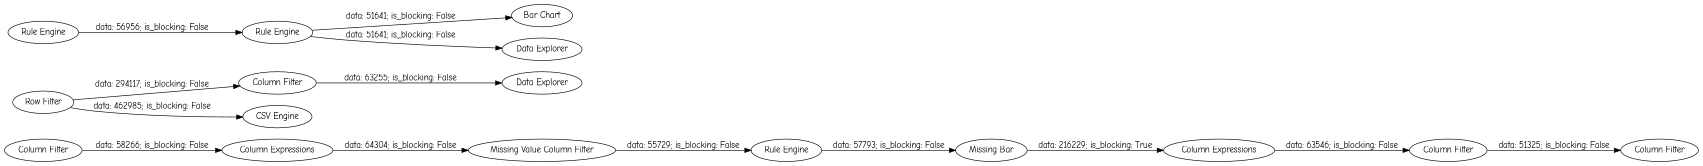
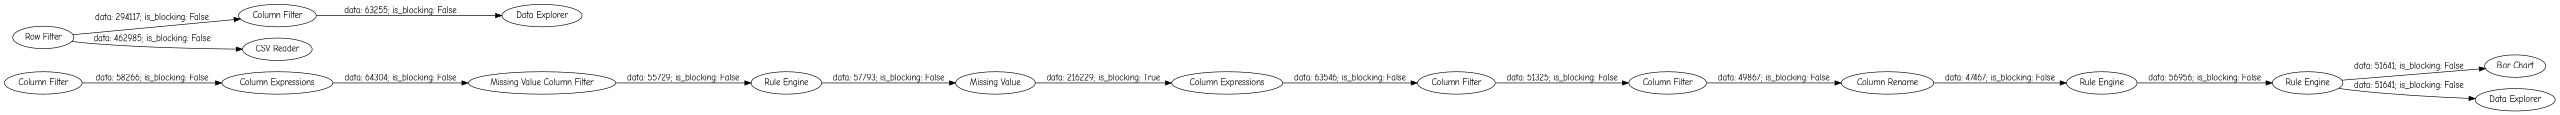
node "Column Rename": added
node "CSV Engine": label "CSV Engine" -> "CSV Reader"
node "Missing Bar": label "Missing Bar" -> "Missing Value"
